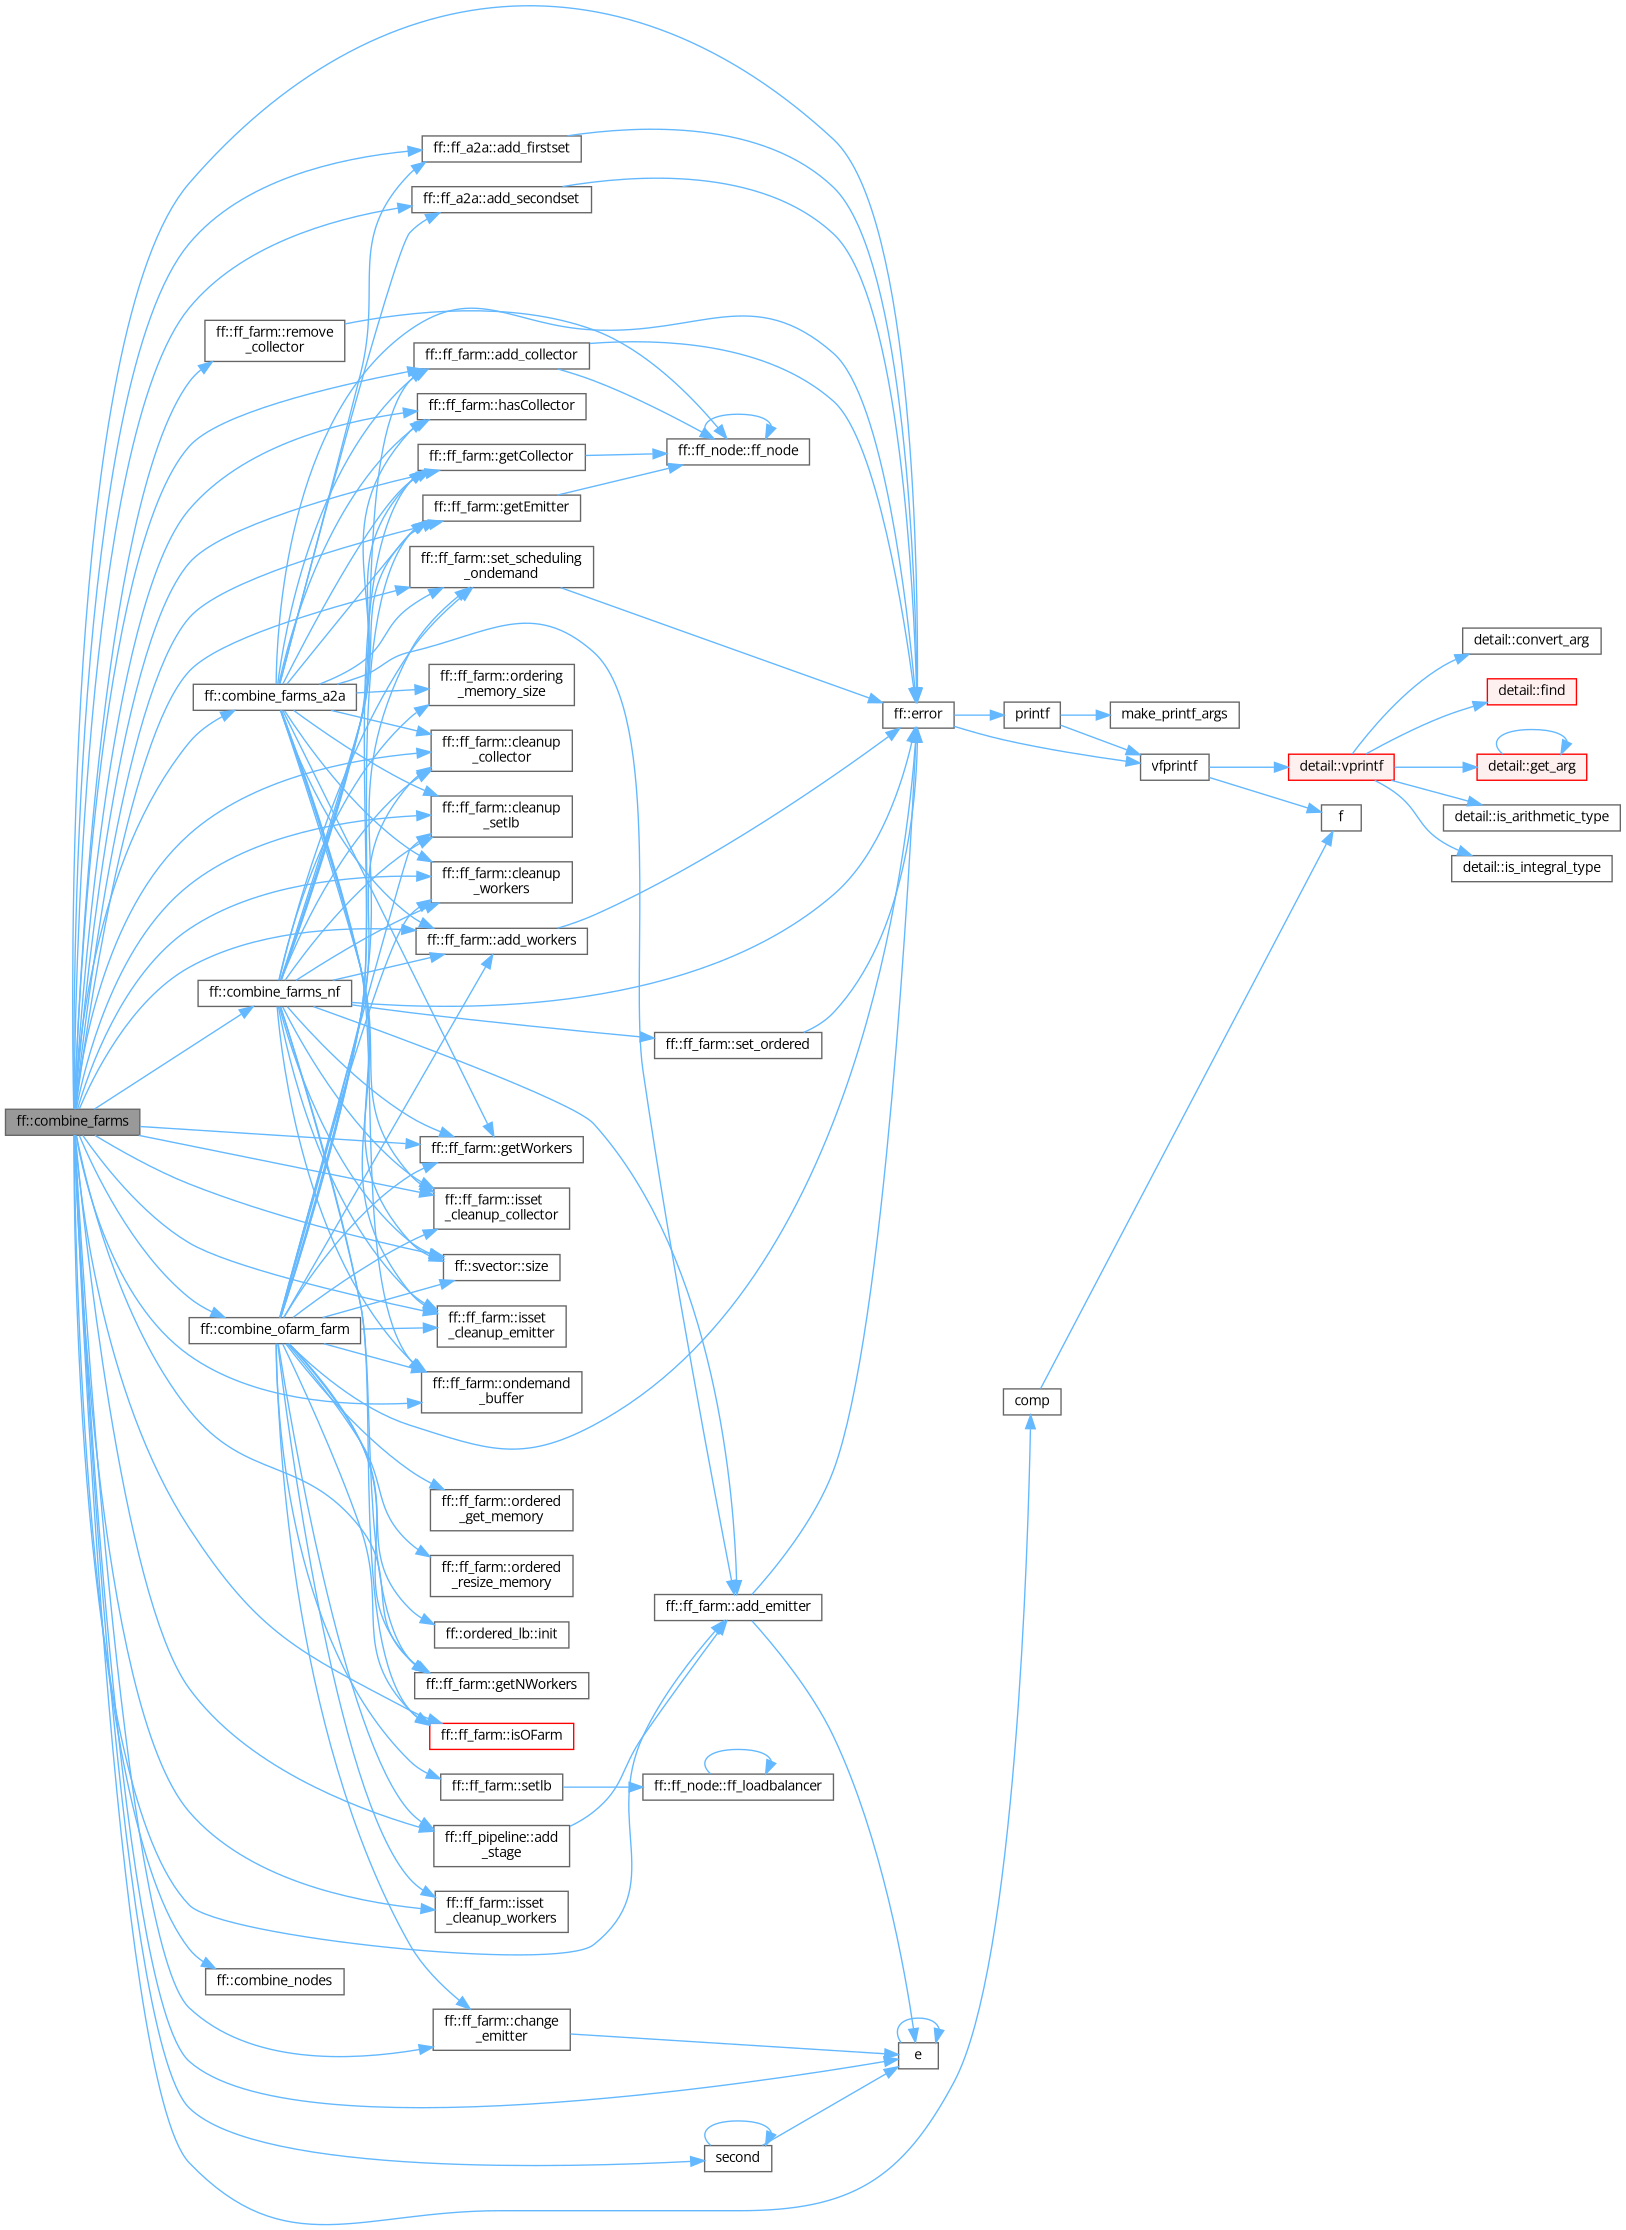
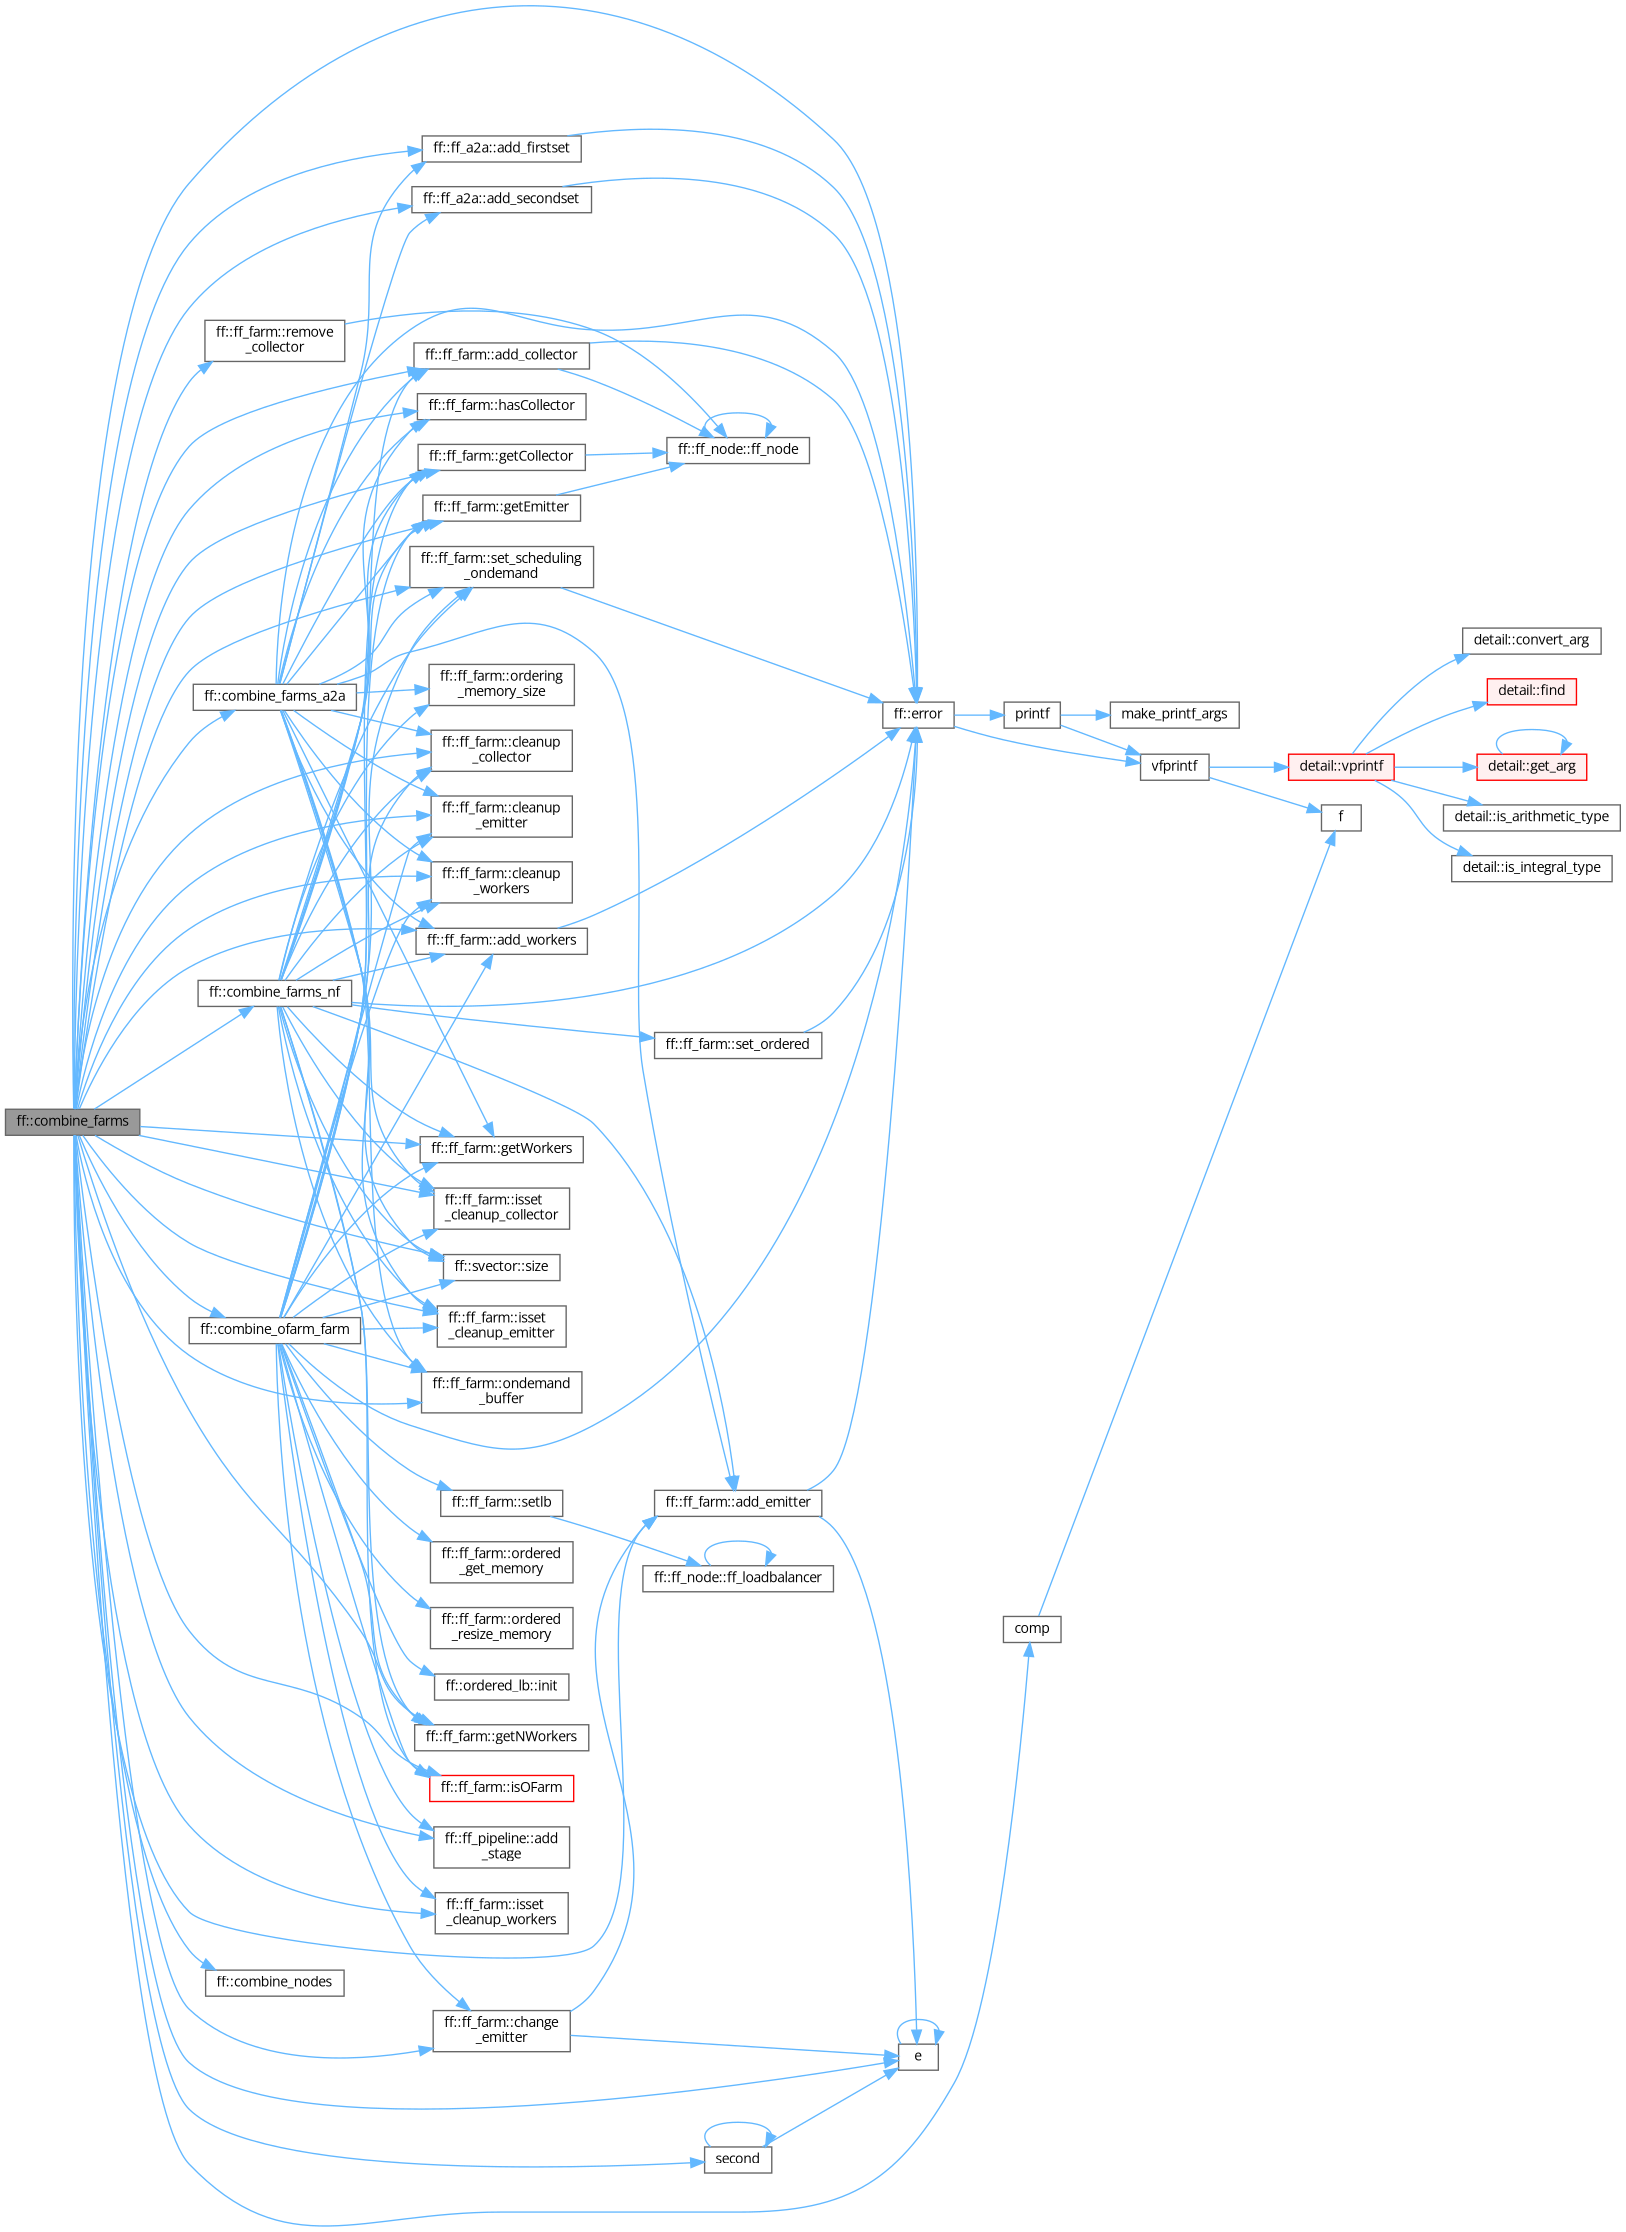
node "ff::ff_farm::cleanup _setlb": label "ff::ff_farm::cleanup _setlb" -> "ff::ff_farm::cleanup _emitter"
edge "ff::ff_pipeline::add _stage" -> "ff::ff_farm::add_emitter": now "ff::ff_farm::change _emitter" -> "ff::ff_farm::add_emitter"
